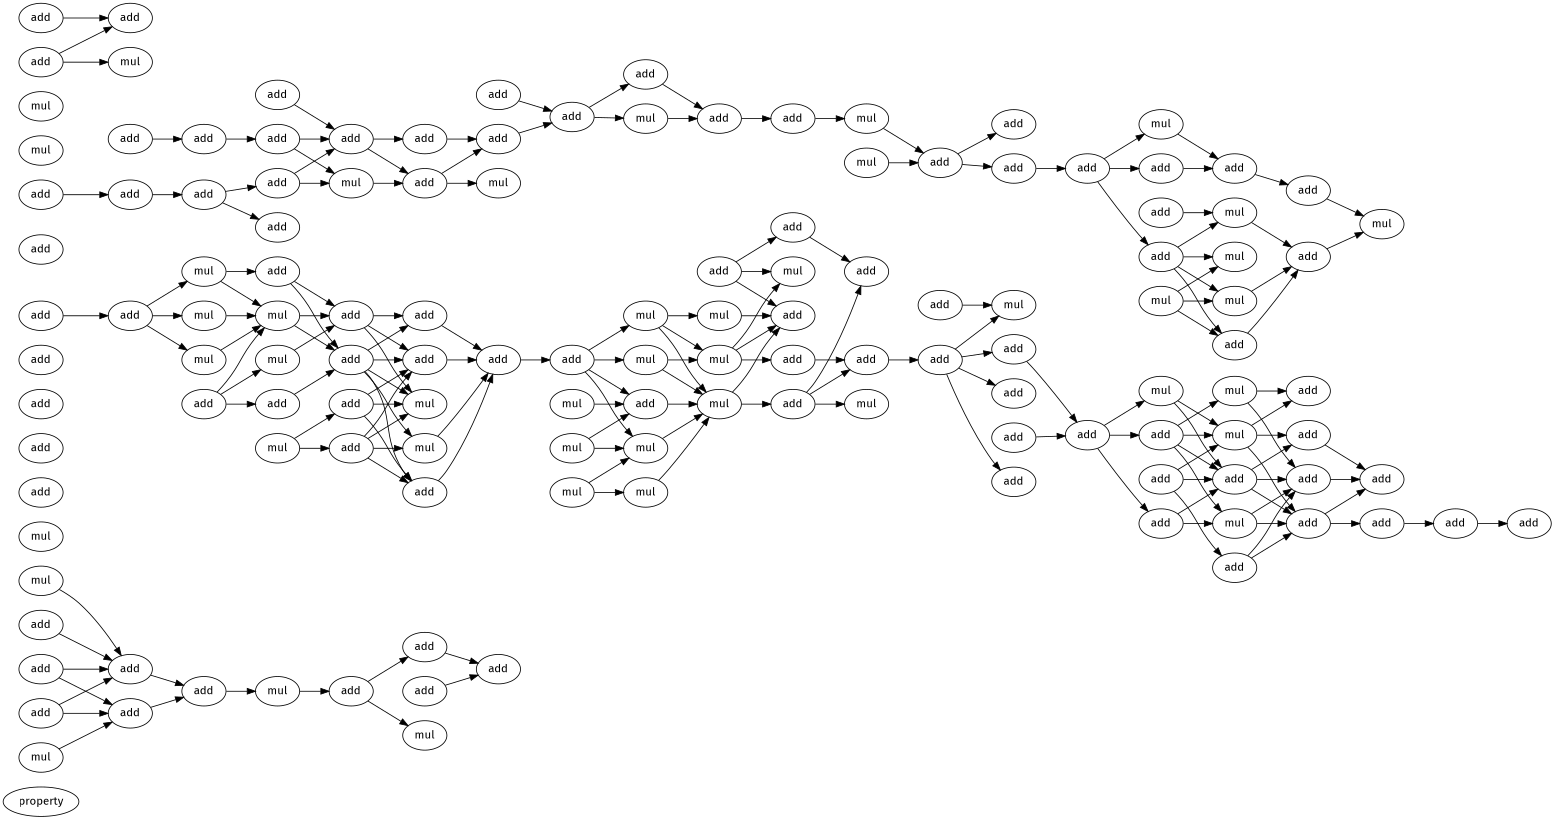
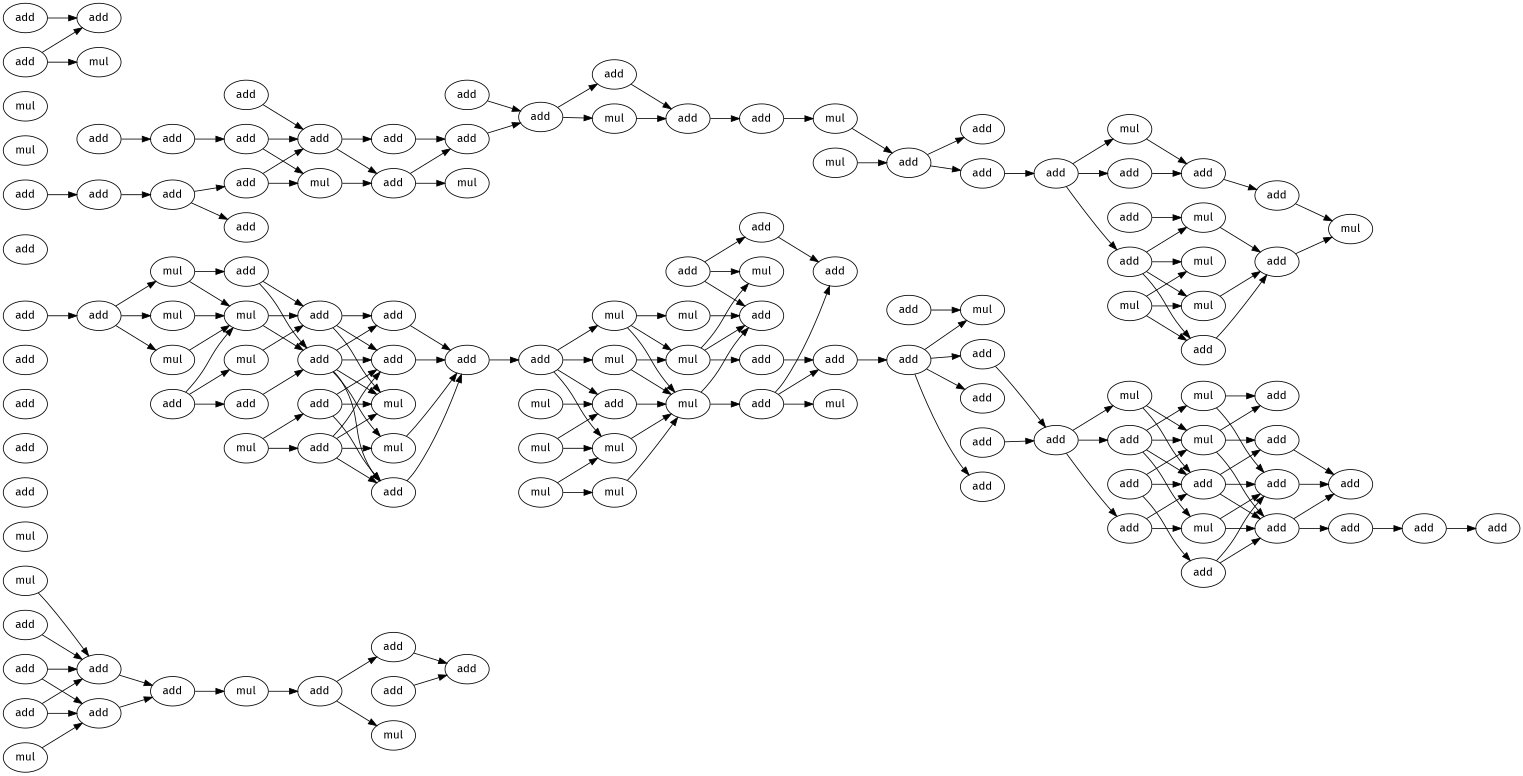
node "property": removed
